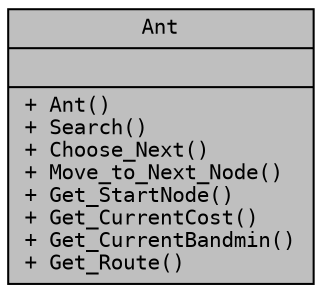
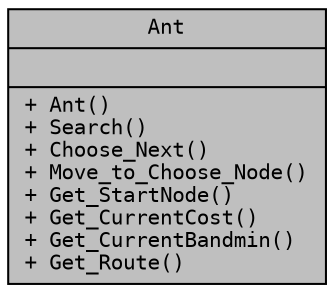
node "Ant": text "+ Move_to_Next_Node()" -> "+ Move_to_Choose_Node()"
